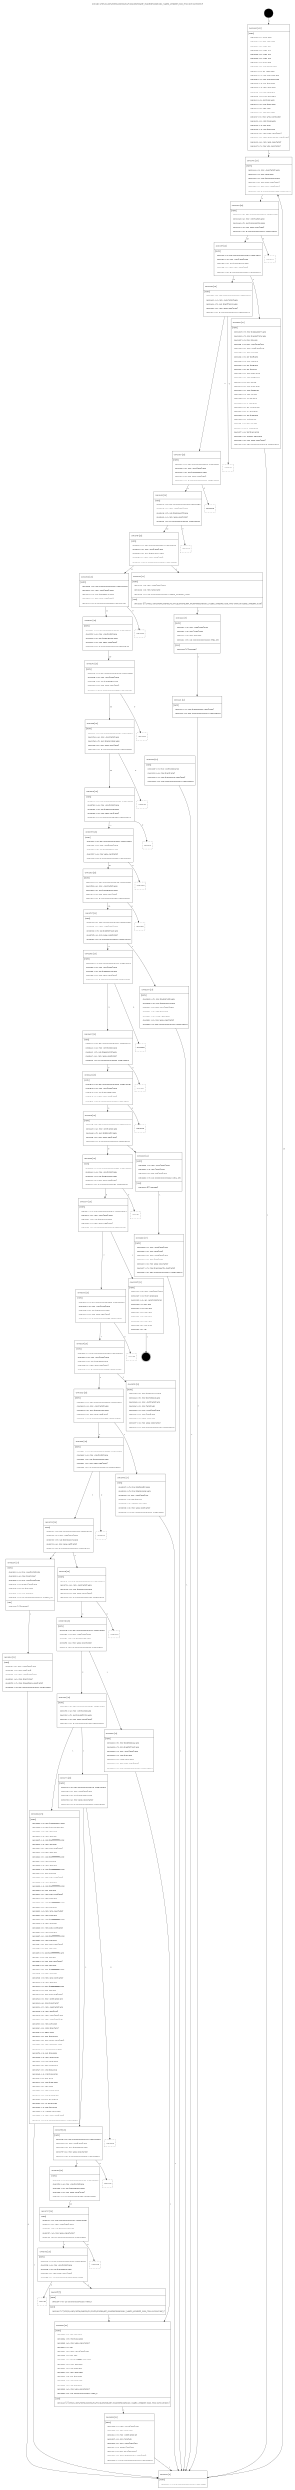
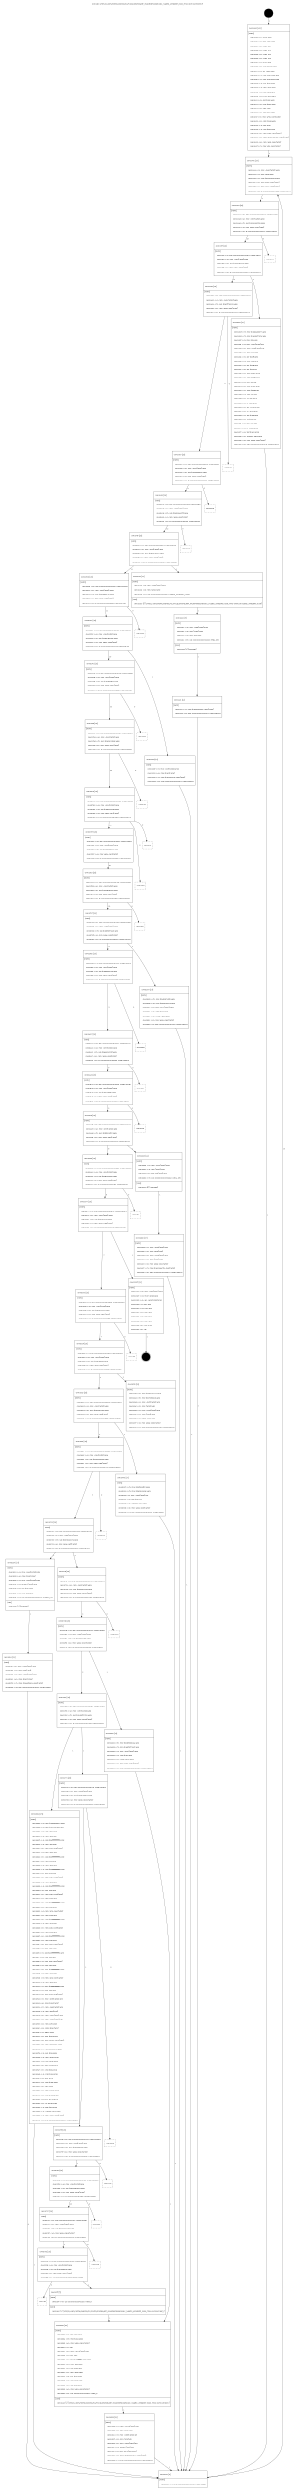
edge "0x401527 [28]" -> "0x40200f [22]": added, label "1"
edge "0x401597 [28]" -> "0x4019b0": now "0x40157b [28]" -> "0x4019b0"
node "0x401f6e": added
